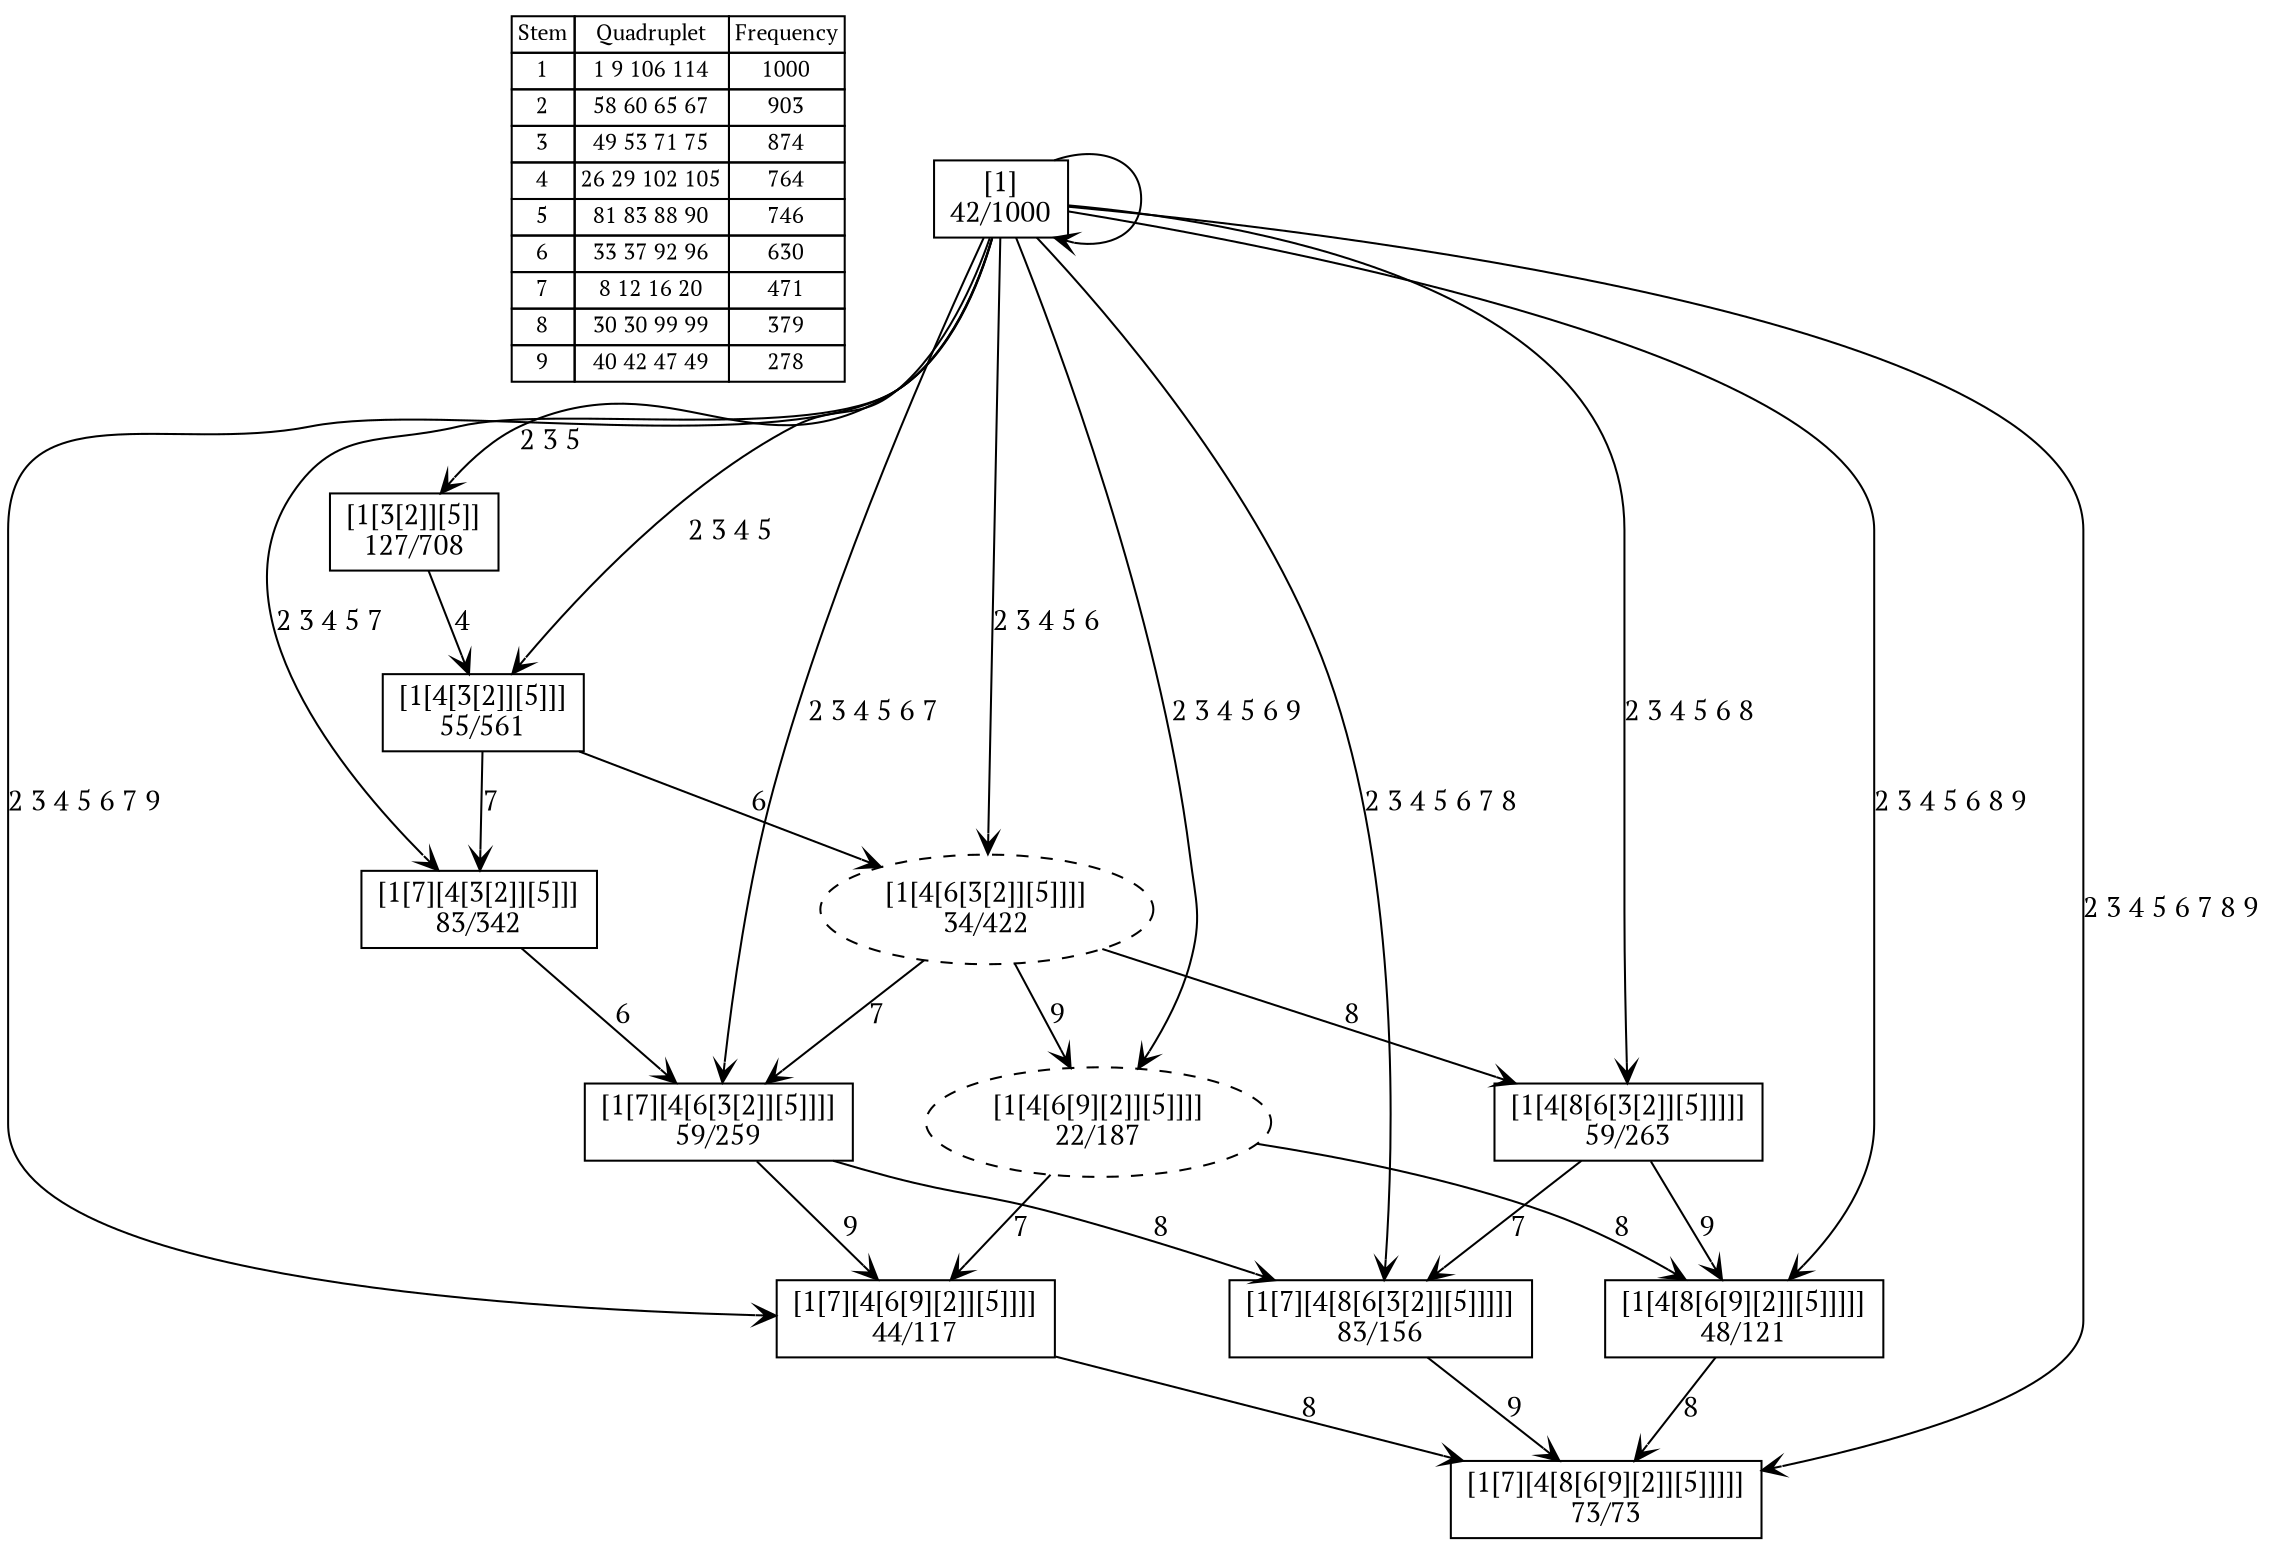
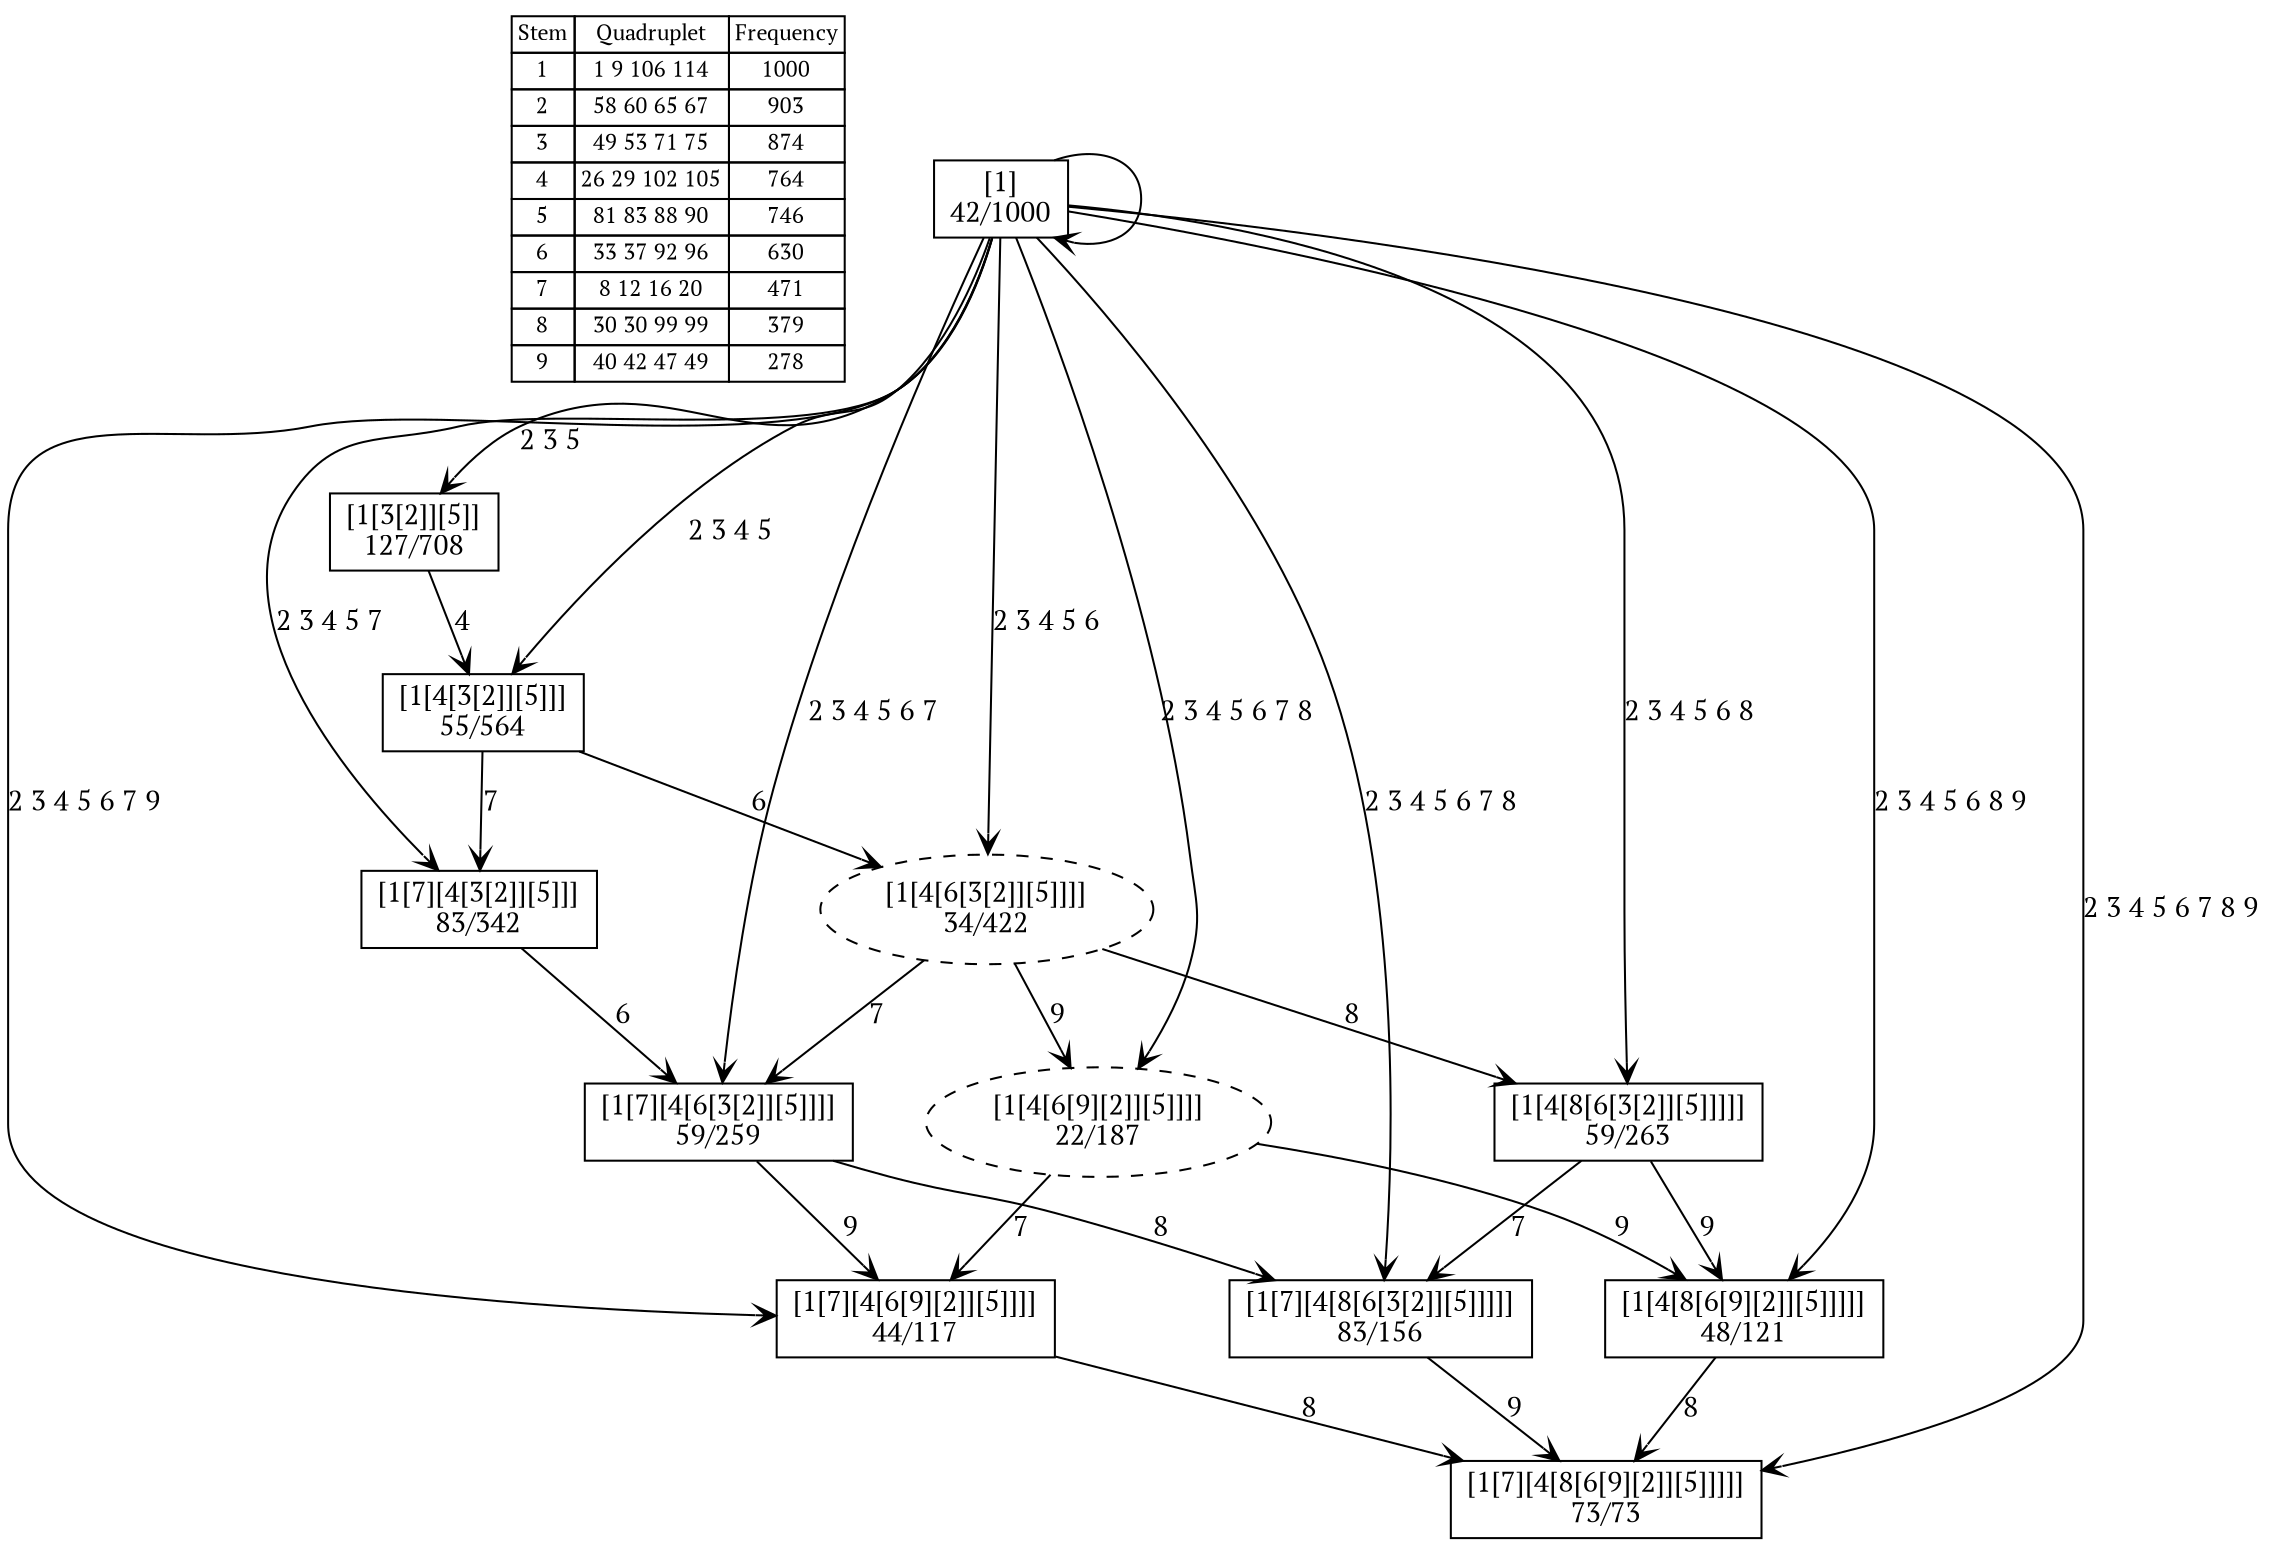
node "[1[4[3[2]][5]]] 55/561": label "[1[4[3[2]][5]]] 55/561" -> "[1[4[3[2]][5]]] 55/564"
edge "[1] 42/1000" -> "[1[4[6[9][2]][5]]]] 22/187": label "2 3 4 5 6 9 " -> "2 3 4 5 6 7 8 "
edge "[1[4[6[9][2]][5]]]] 22/187" -> "[1[4[8[6[9][2]][5]]]]] 48/121": label "8 " -> "9 "
